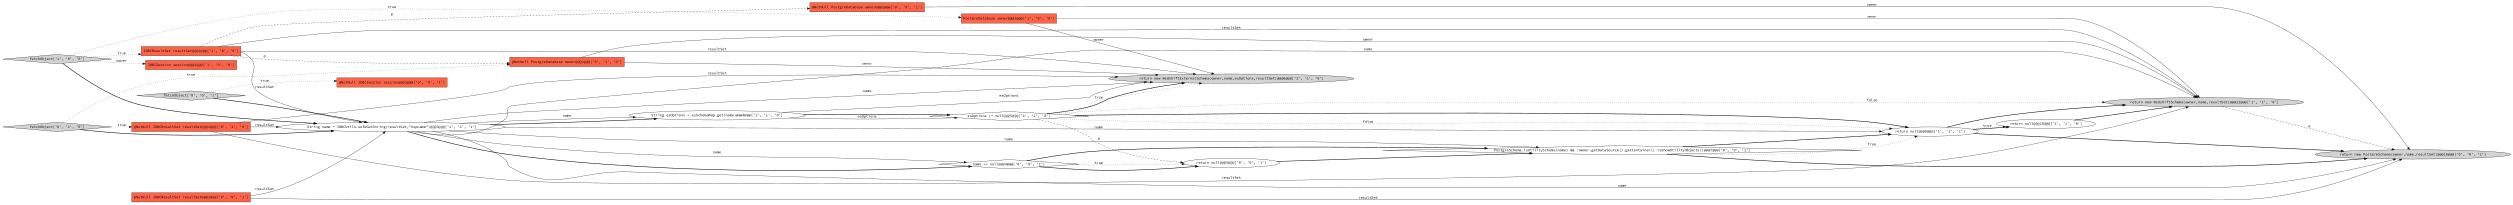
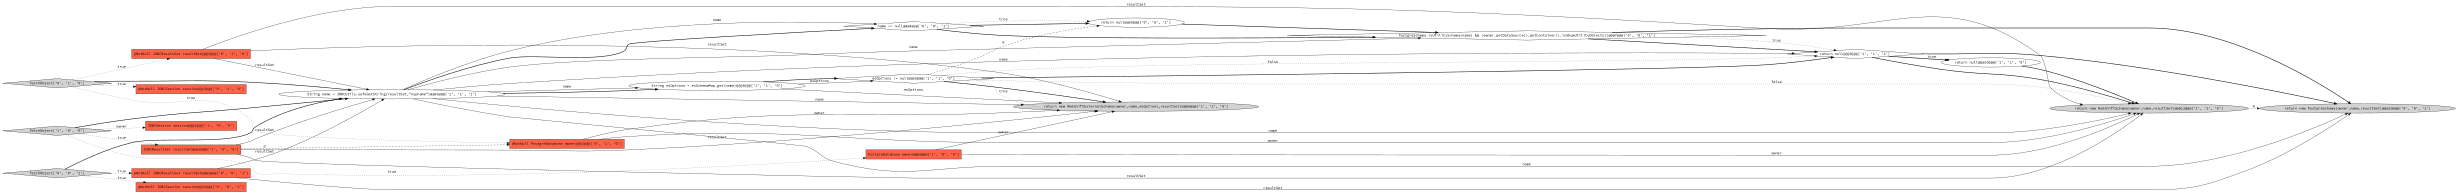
node "@NotNull PostgreDatabase owner@@@2@@@['0', '0', '1']": removed
node "@NotNull JDBCSession session@@@2@@@['0', '1', '0']": added
node "return null@@@8@@@['1', '1', '1']": shape ellipse -> diamond
edge "fetchObject['0', '0', '1']" -> "@NotNull JDBCResultSet resultSet@@@2@@@['0', '0', '1']": added, label "true"
